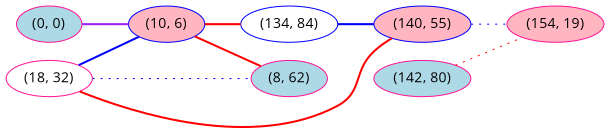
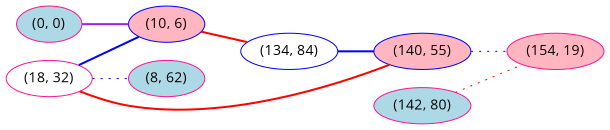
edge "(10, 6)" -- "(8, 62)": removed
